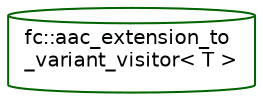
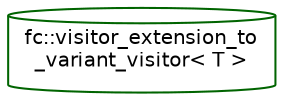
node "fc::aac_extension_to _variant_visitor< T >": label "fc::aac_extension_to _variant_visitor< T >" -> "fc::visitor_extension_to _variant_visitor< T >"
